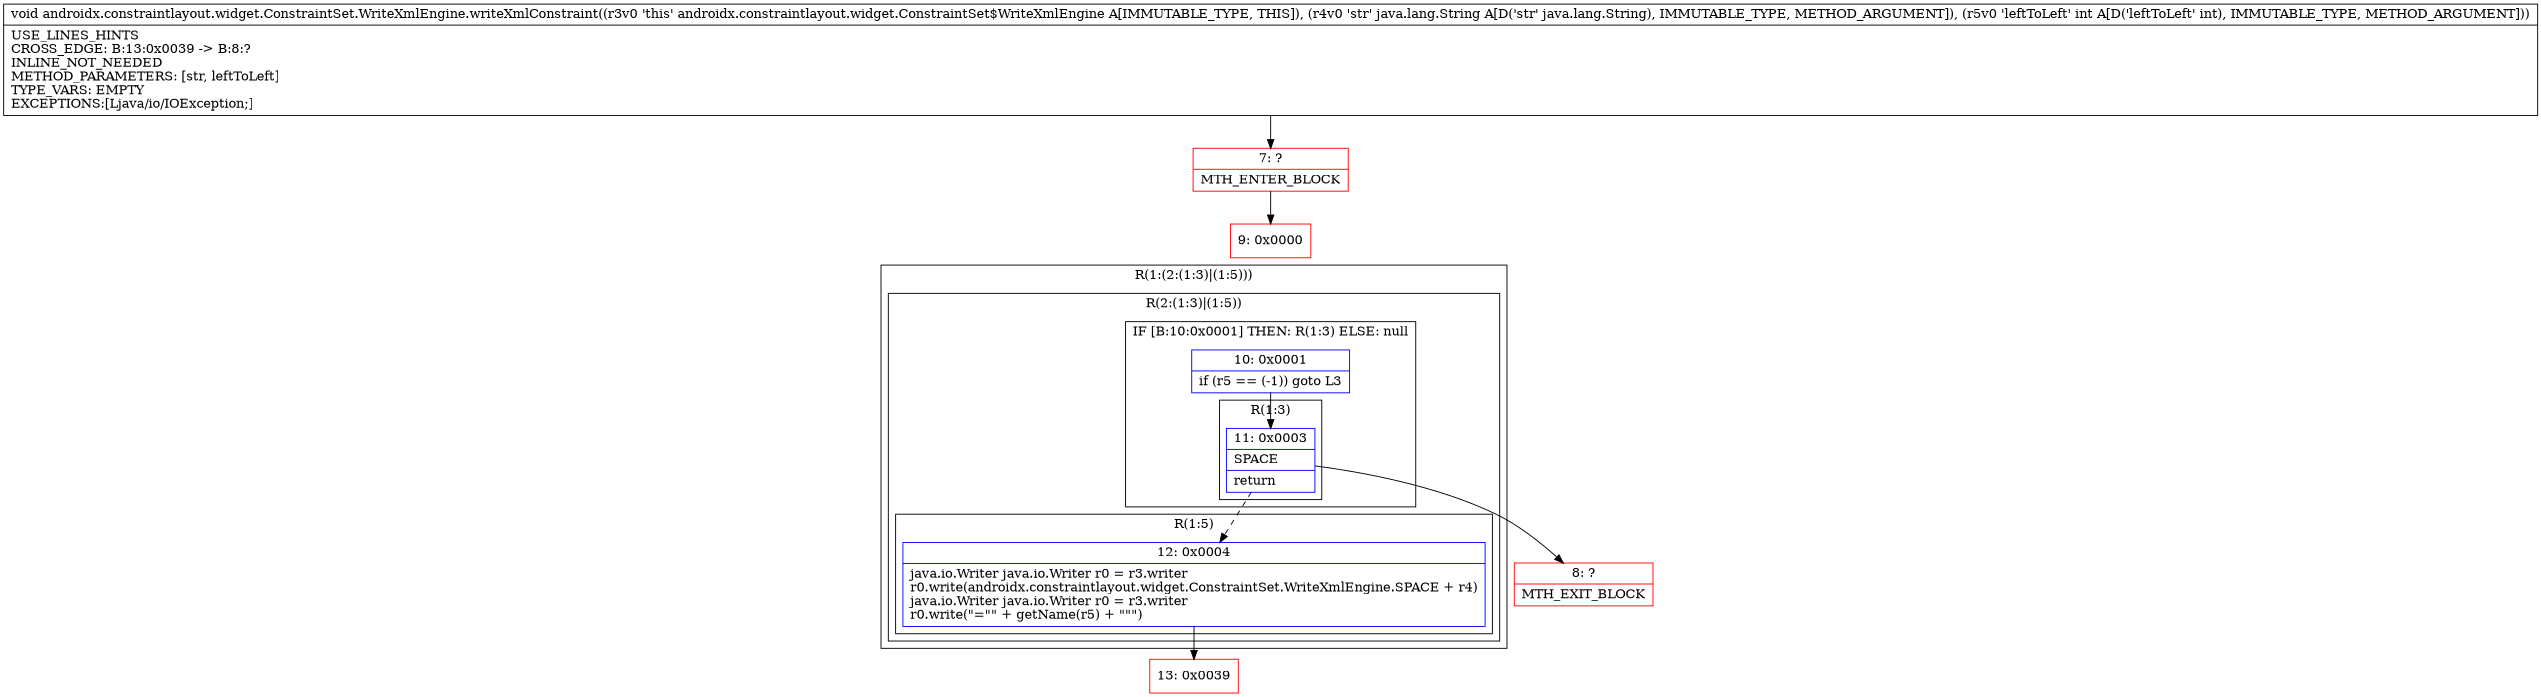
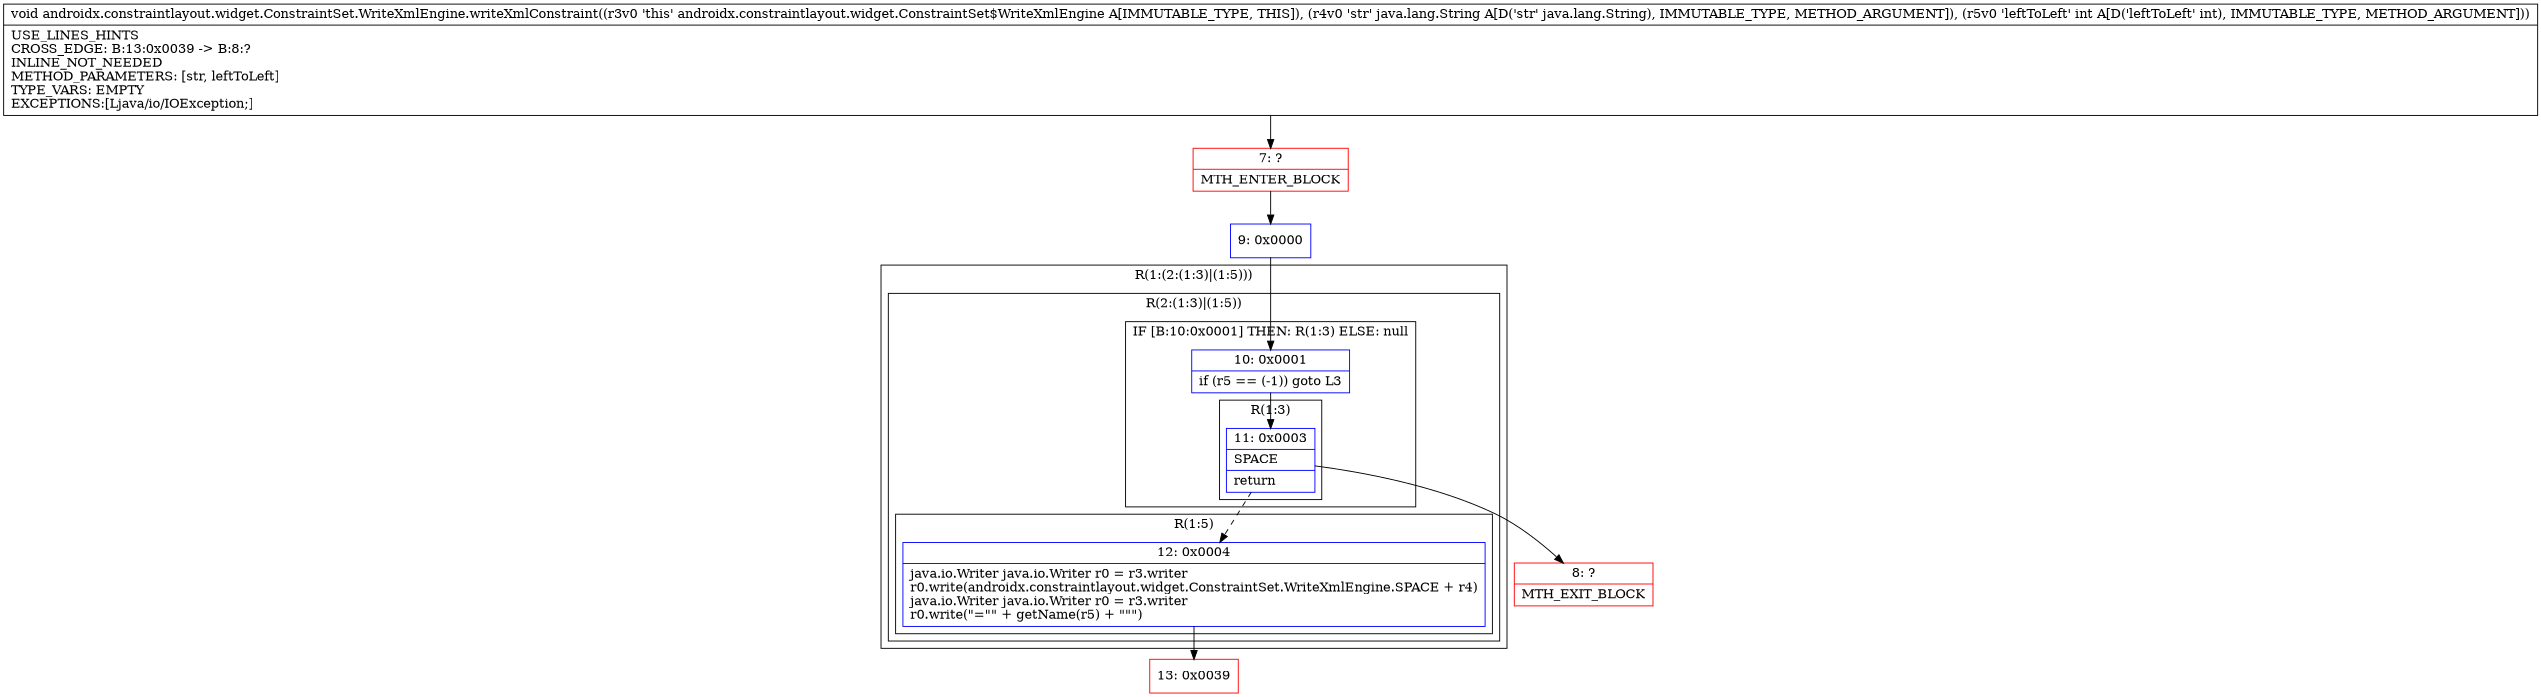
node "9: 0x0000": color red -> blue
edge "9: 0x0000" -> "10: 0x0001": added
